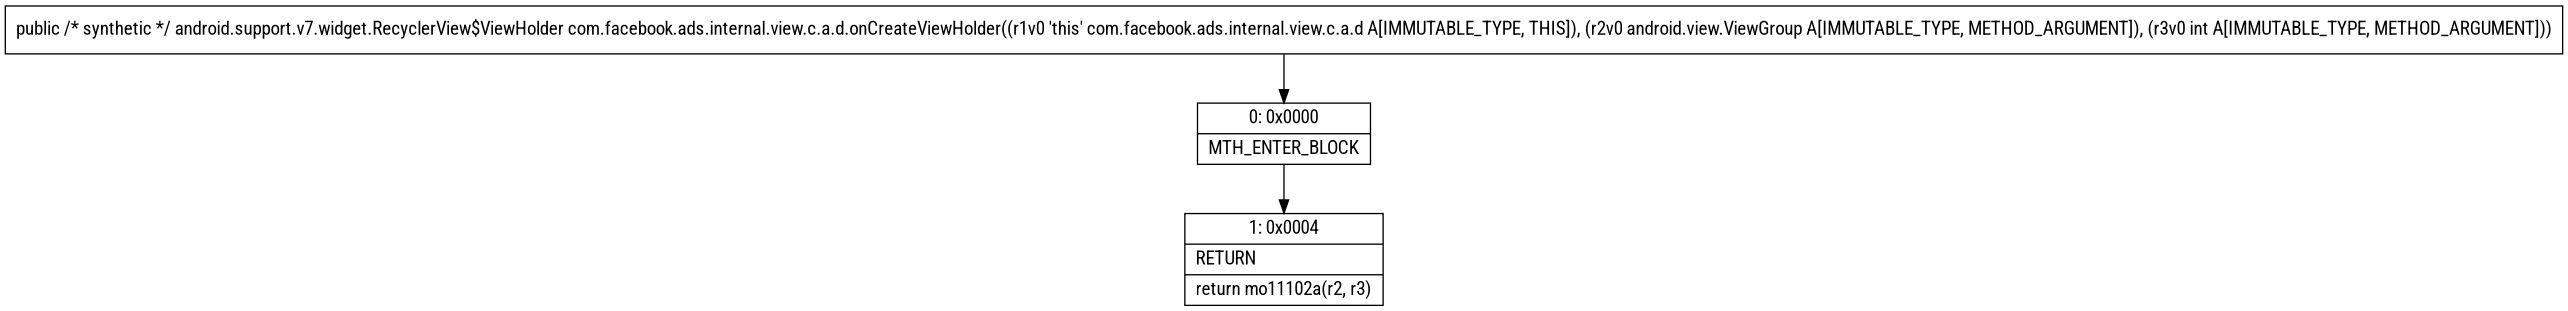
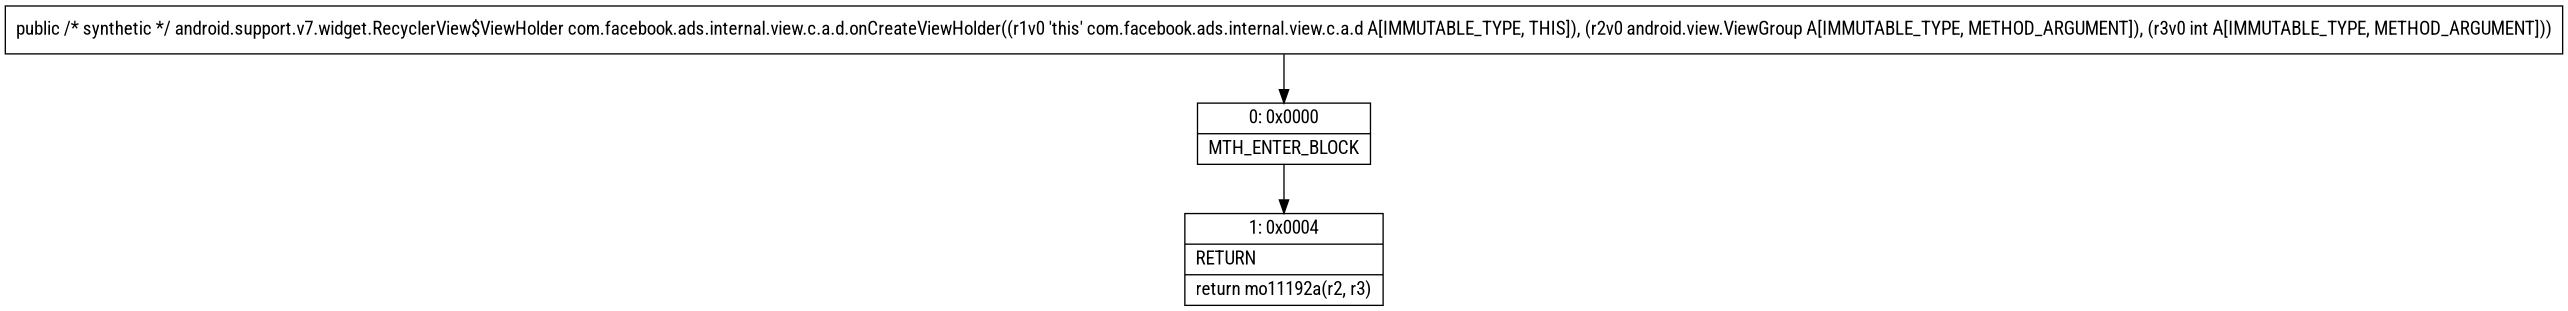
node "1: 0x0004": text "return mo11102a(r2, r3)" -> "return mo11192a(r2, r3)"
